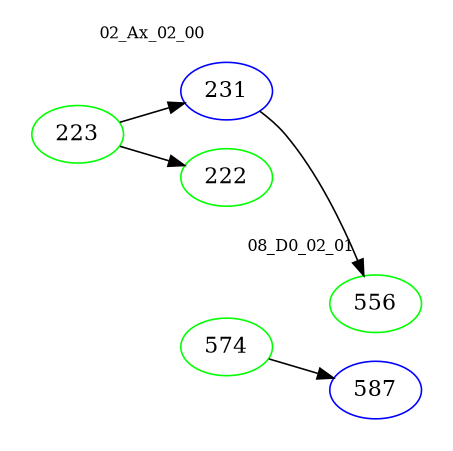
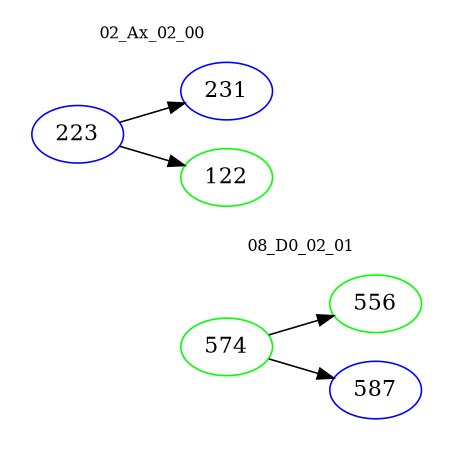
node "223": color green -> blue
node "222": label "222" -> "122"
edge "231" -> "556": now "574" -> "556"
